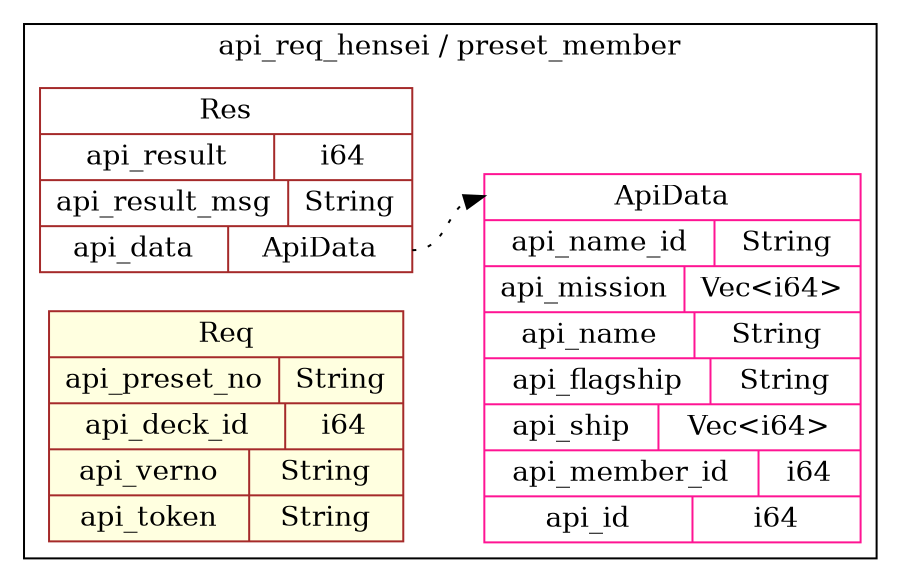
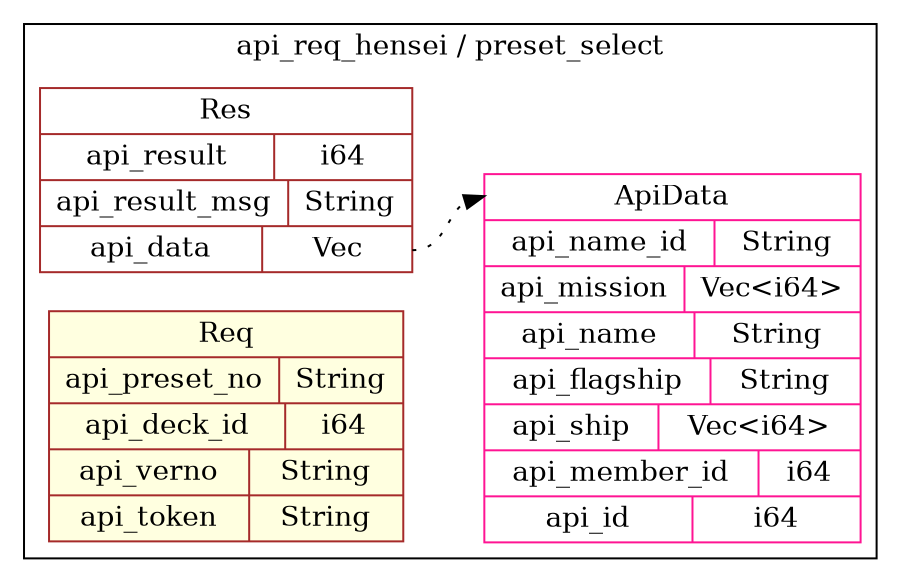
cluster "api_req_hensei / preset_member": label "api_req_hensei / preset_member" -> "api_req_hensei / preset_select"
node "Res": text "ApiData" -> "Vec"
